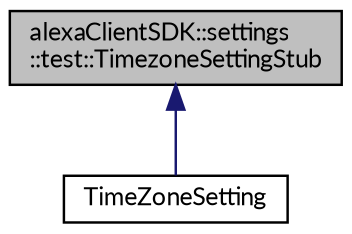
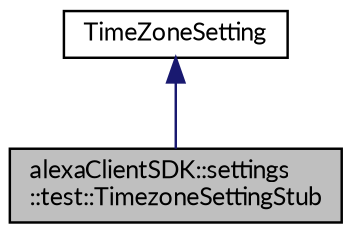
edge "TimeZoneSetting" -> "alexaClientSDK::settings ::test::TimezoneSettingStub": reversed
